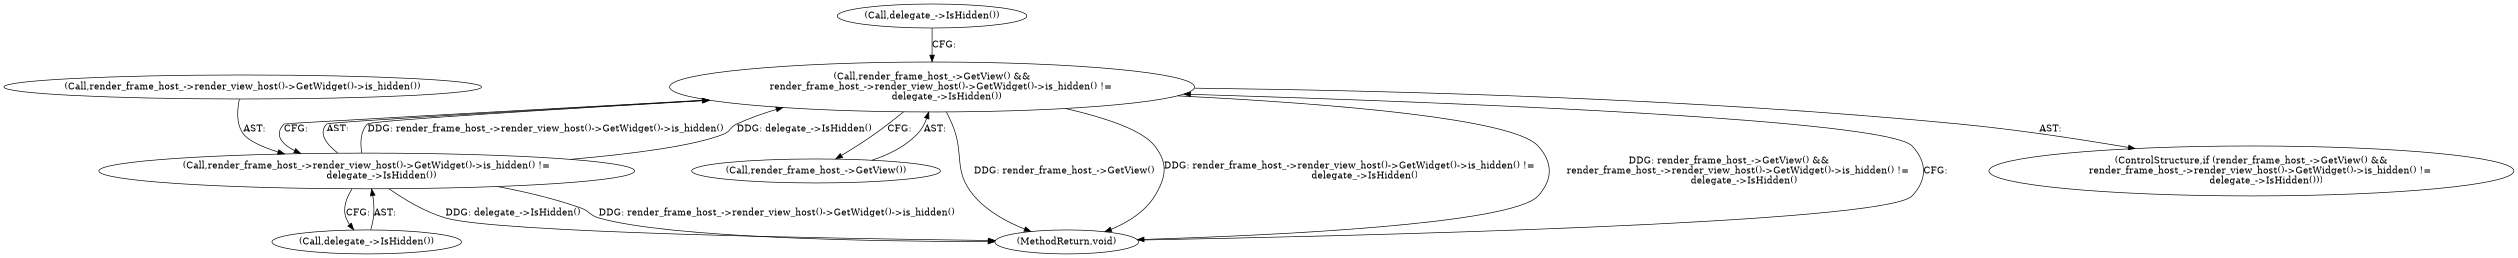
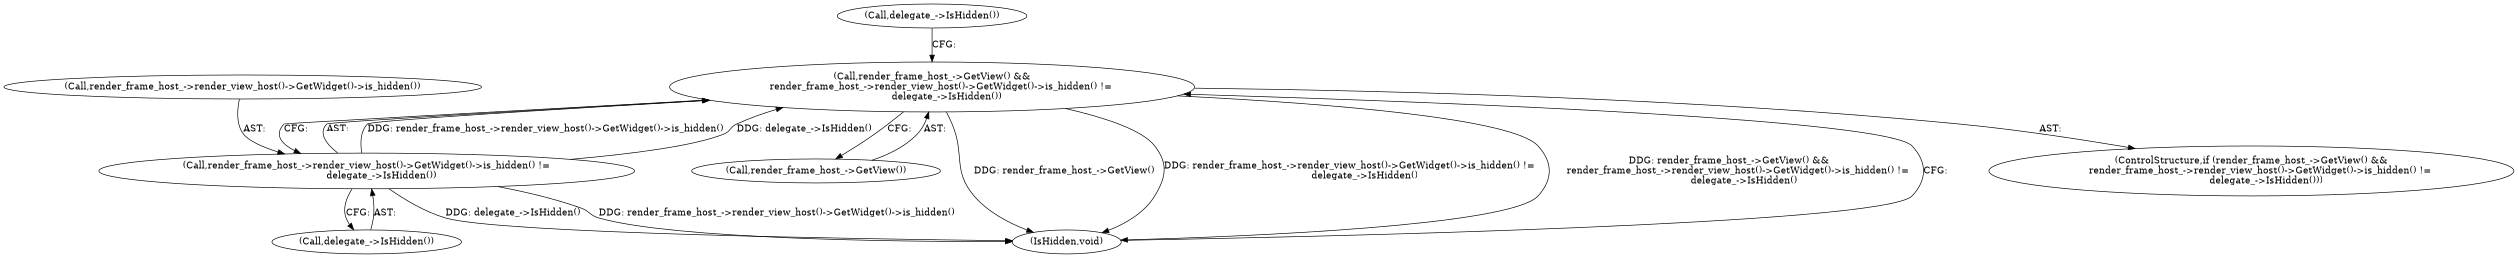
node "(MethodReturn,void)": label "(MethodReturn,void)" -> "(IsHidden,void)"
